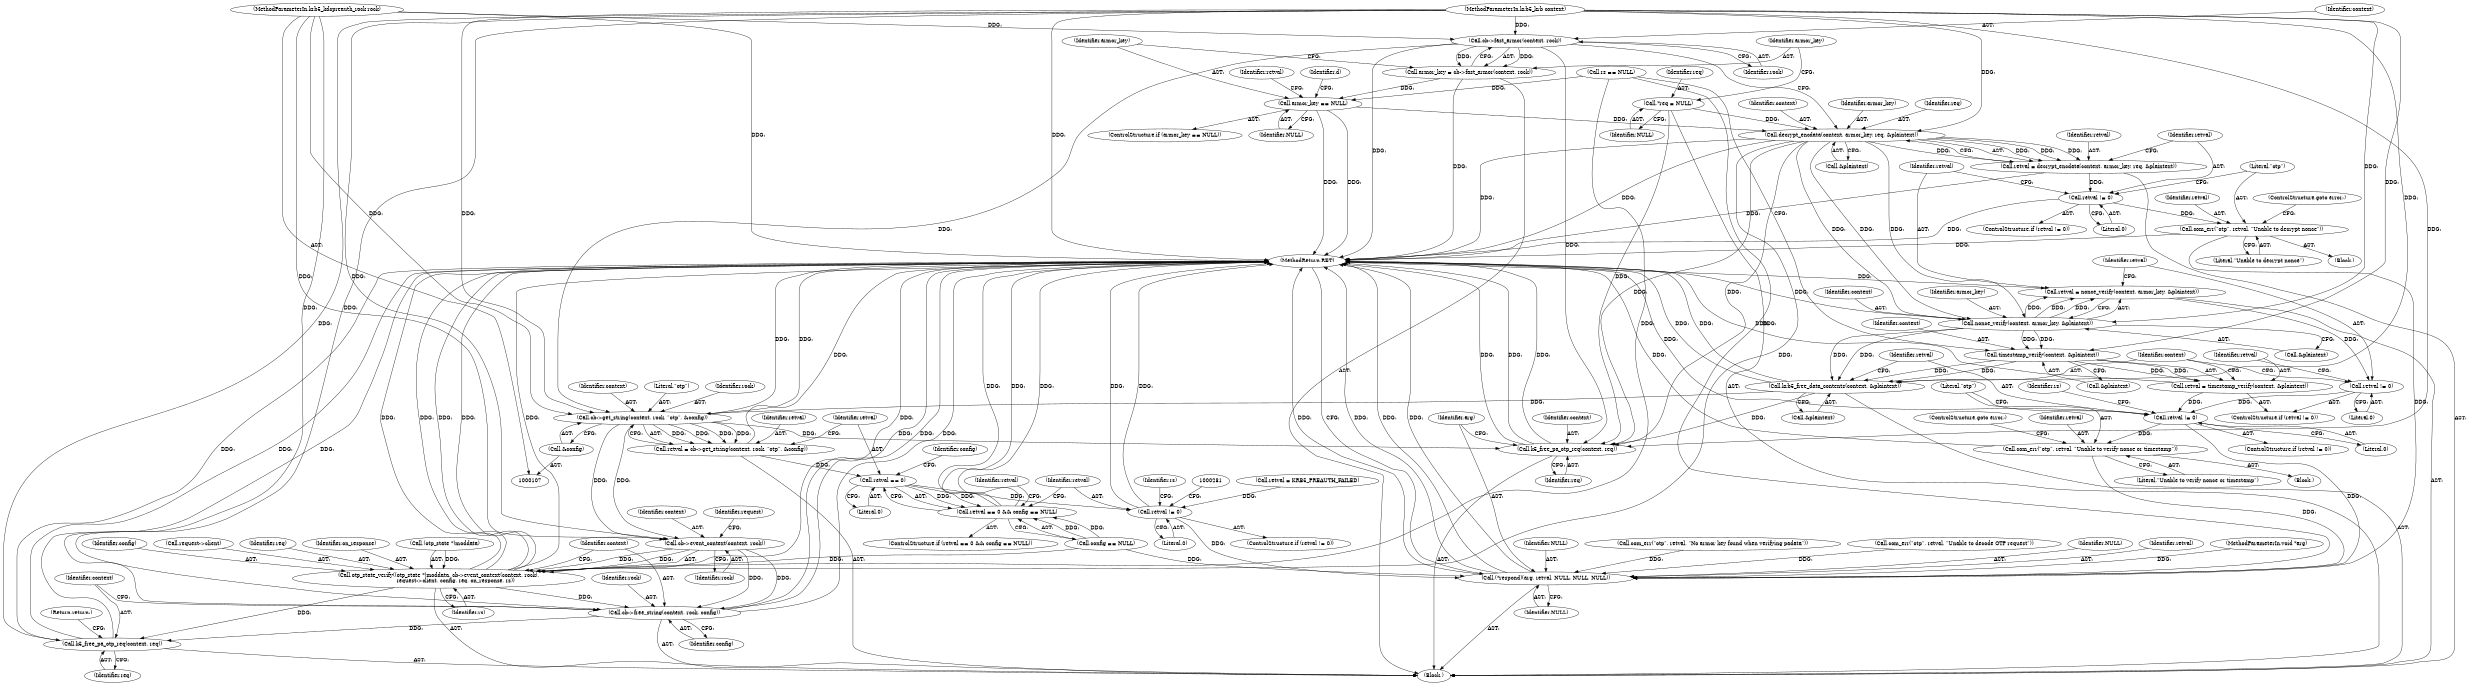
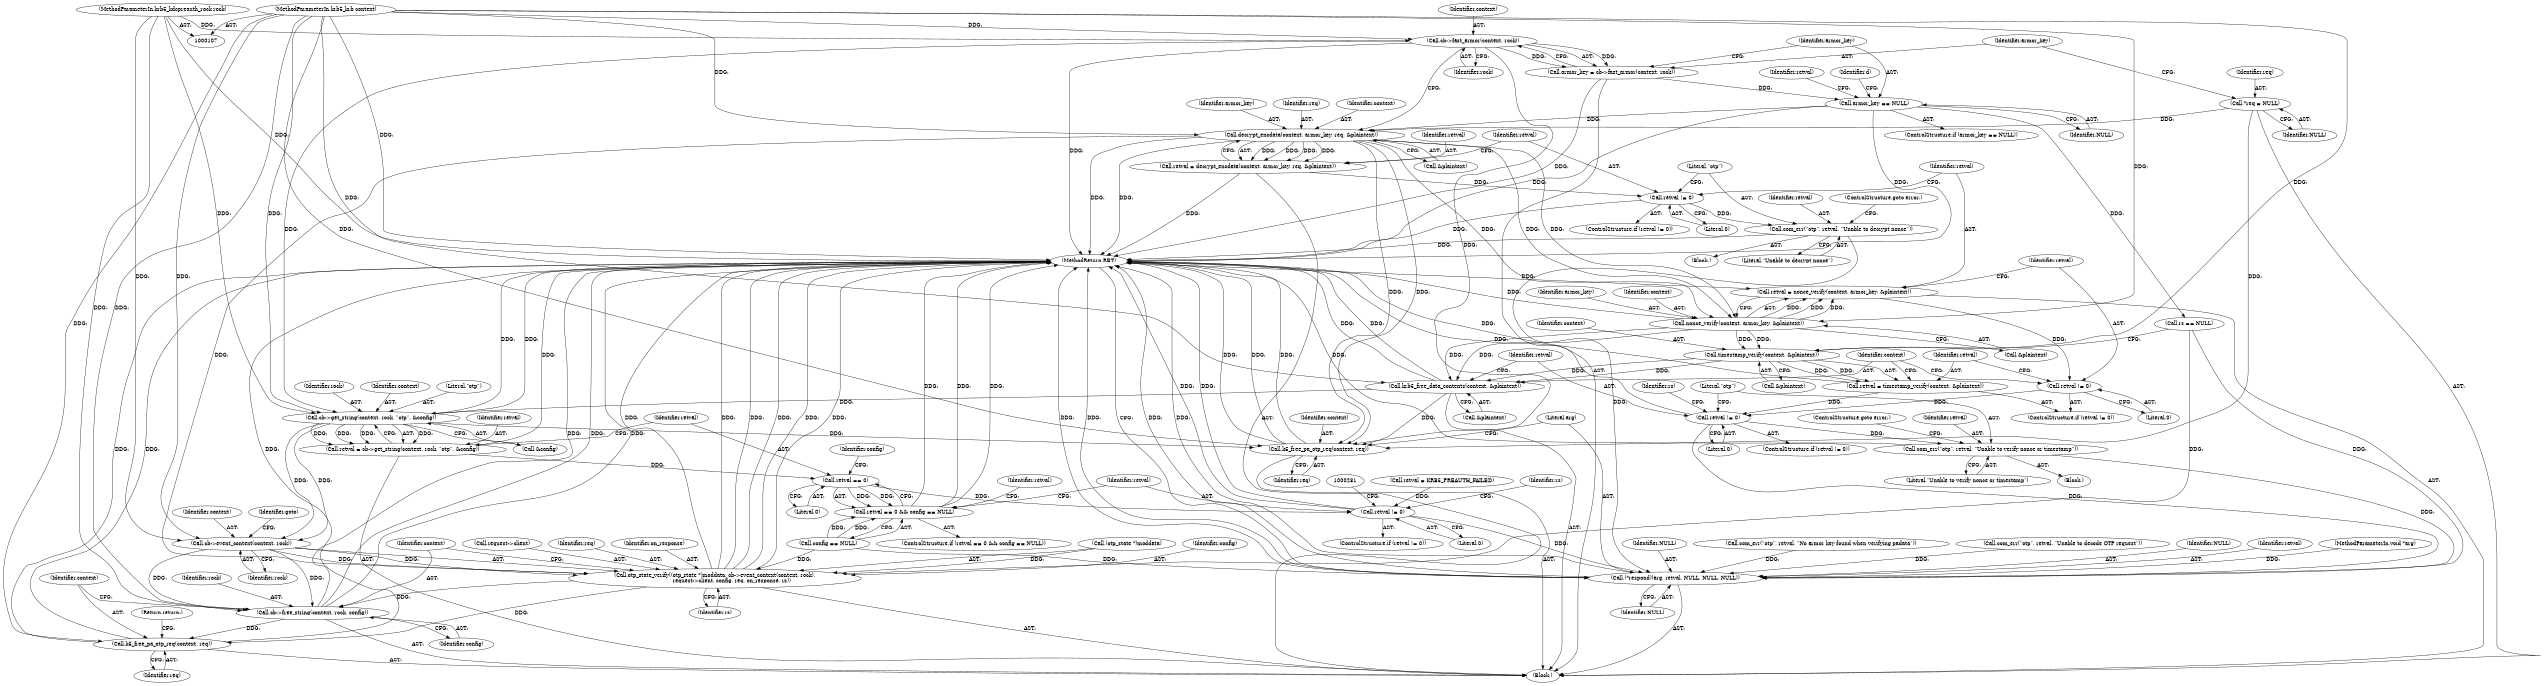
edge "(Call,rs == NULL)" -> "(Call,armor_key == NULL)": reversed
node "(Identifier,arg)": label "(Identifier,arg)" -> "(Literal,arg)"
edge "(Call,&config)" -> "1000107": now "(MethodParameterIn,krb5_krb context)" -> "1000107"
node "(Identifier,request)": label "(Identifier,request)" -> "(Identifier,goto)"
